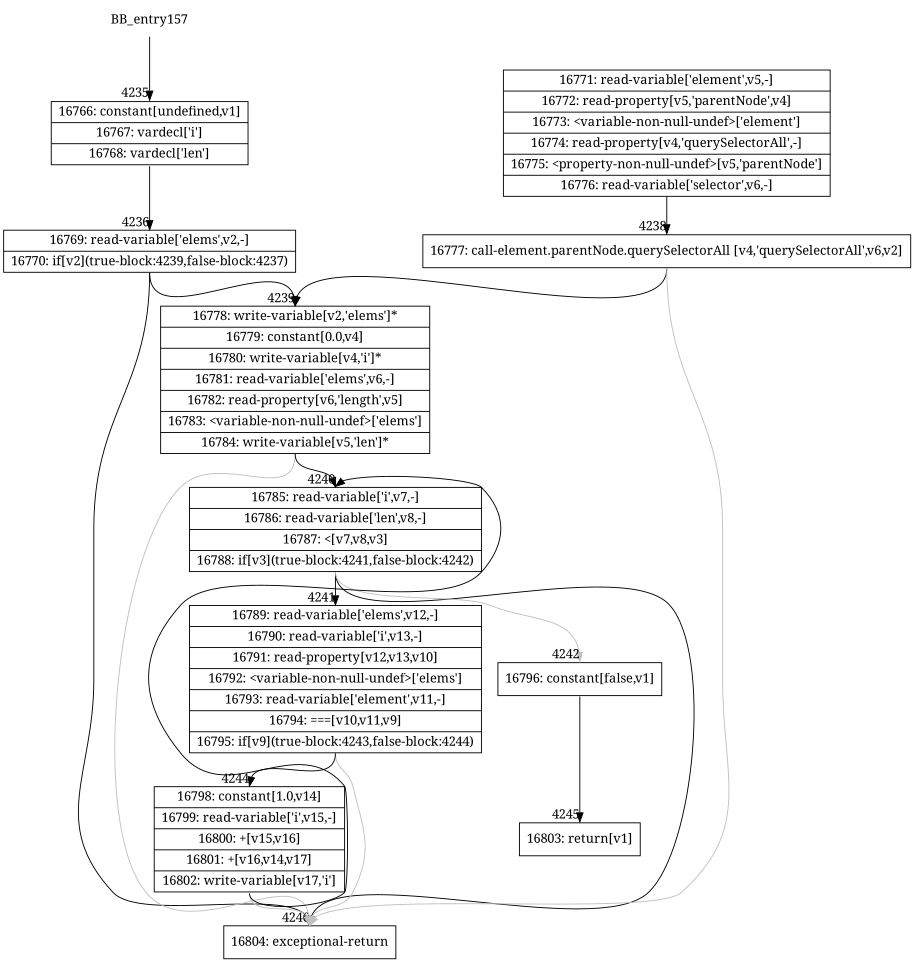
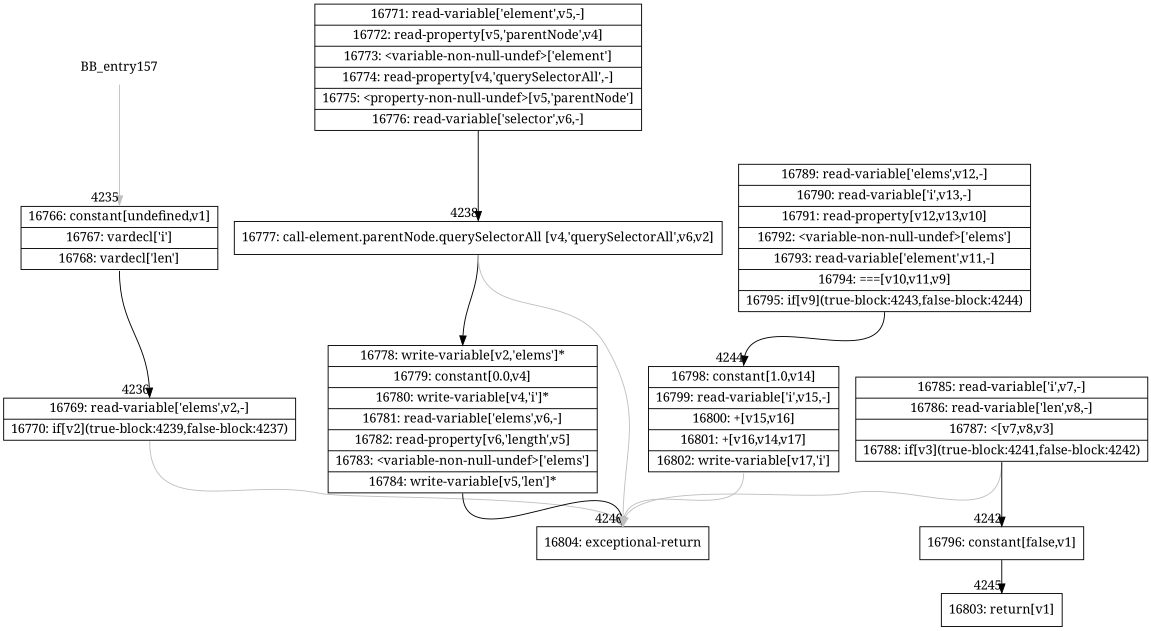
edge "BB_entry157" -> "16766: constant[undefined,v1]": color black -> gray
edge "16769: read-variable['elems',v2,-]" -> "16778: write-variable[v2,'elems']*": removed
edge "16778: write-variable[v2,'elems']*" -> "16785: read-variable['i',v7,-]": removed
edge "16785: read-variable['i',v7,-]" -> "16789: read-variable['elems',v12,-]": removed
edge "16785: read-variable['i',v7,-]" -> "16796: constant[false,v1]": color gray -> black
edge "16798: constant[1.0,v14]" -> "16785: read-variable['i',v7,-]": removed
edge "16769: read-variable['elems',v2,-]" -> "16804: exceptional-return": color black -> gray
edge "16778: write-variable[v2,'elems']*" -> "16804: exceptional-return": color gray -> black
edge "16785: read-variable['i',v7,-]" -> "16804: exceptional-return": color black -> gray
edge "16789: read-variable['elems',v12,-]" -> "16804: exceptional-return": removed
